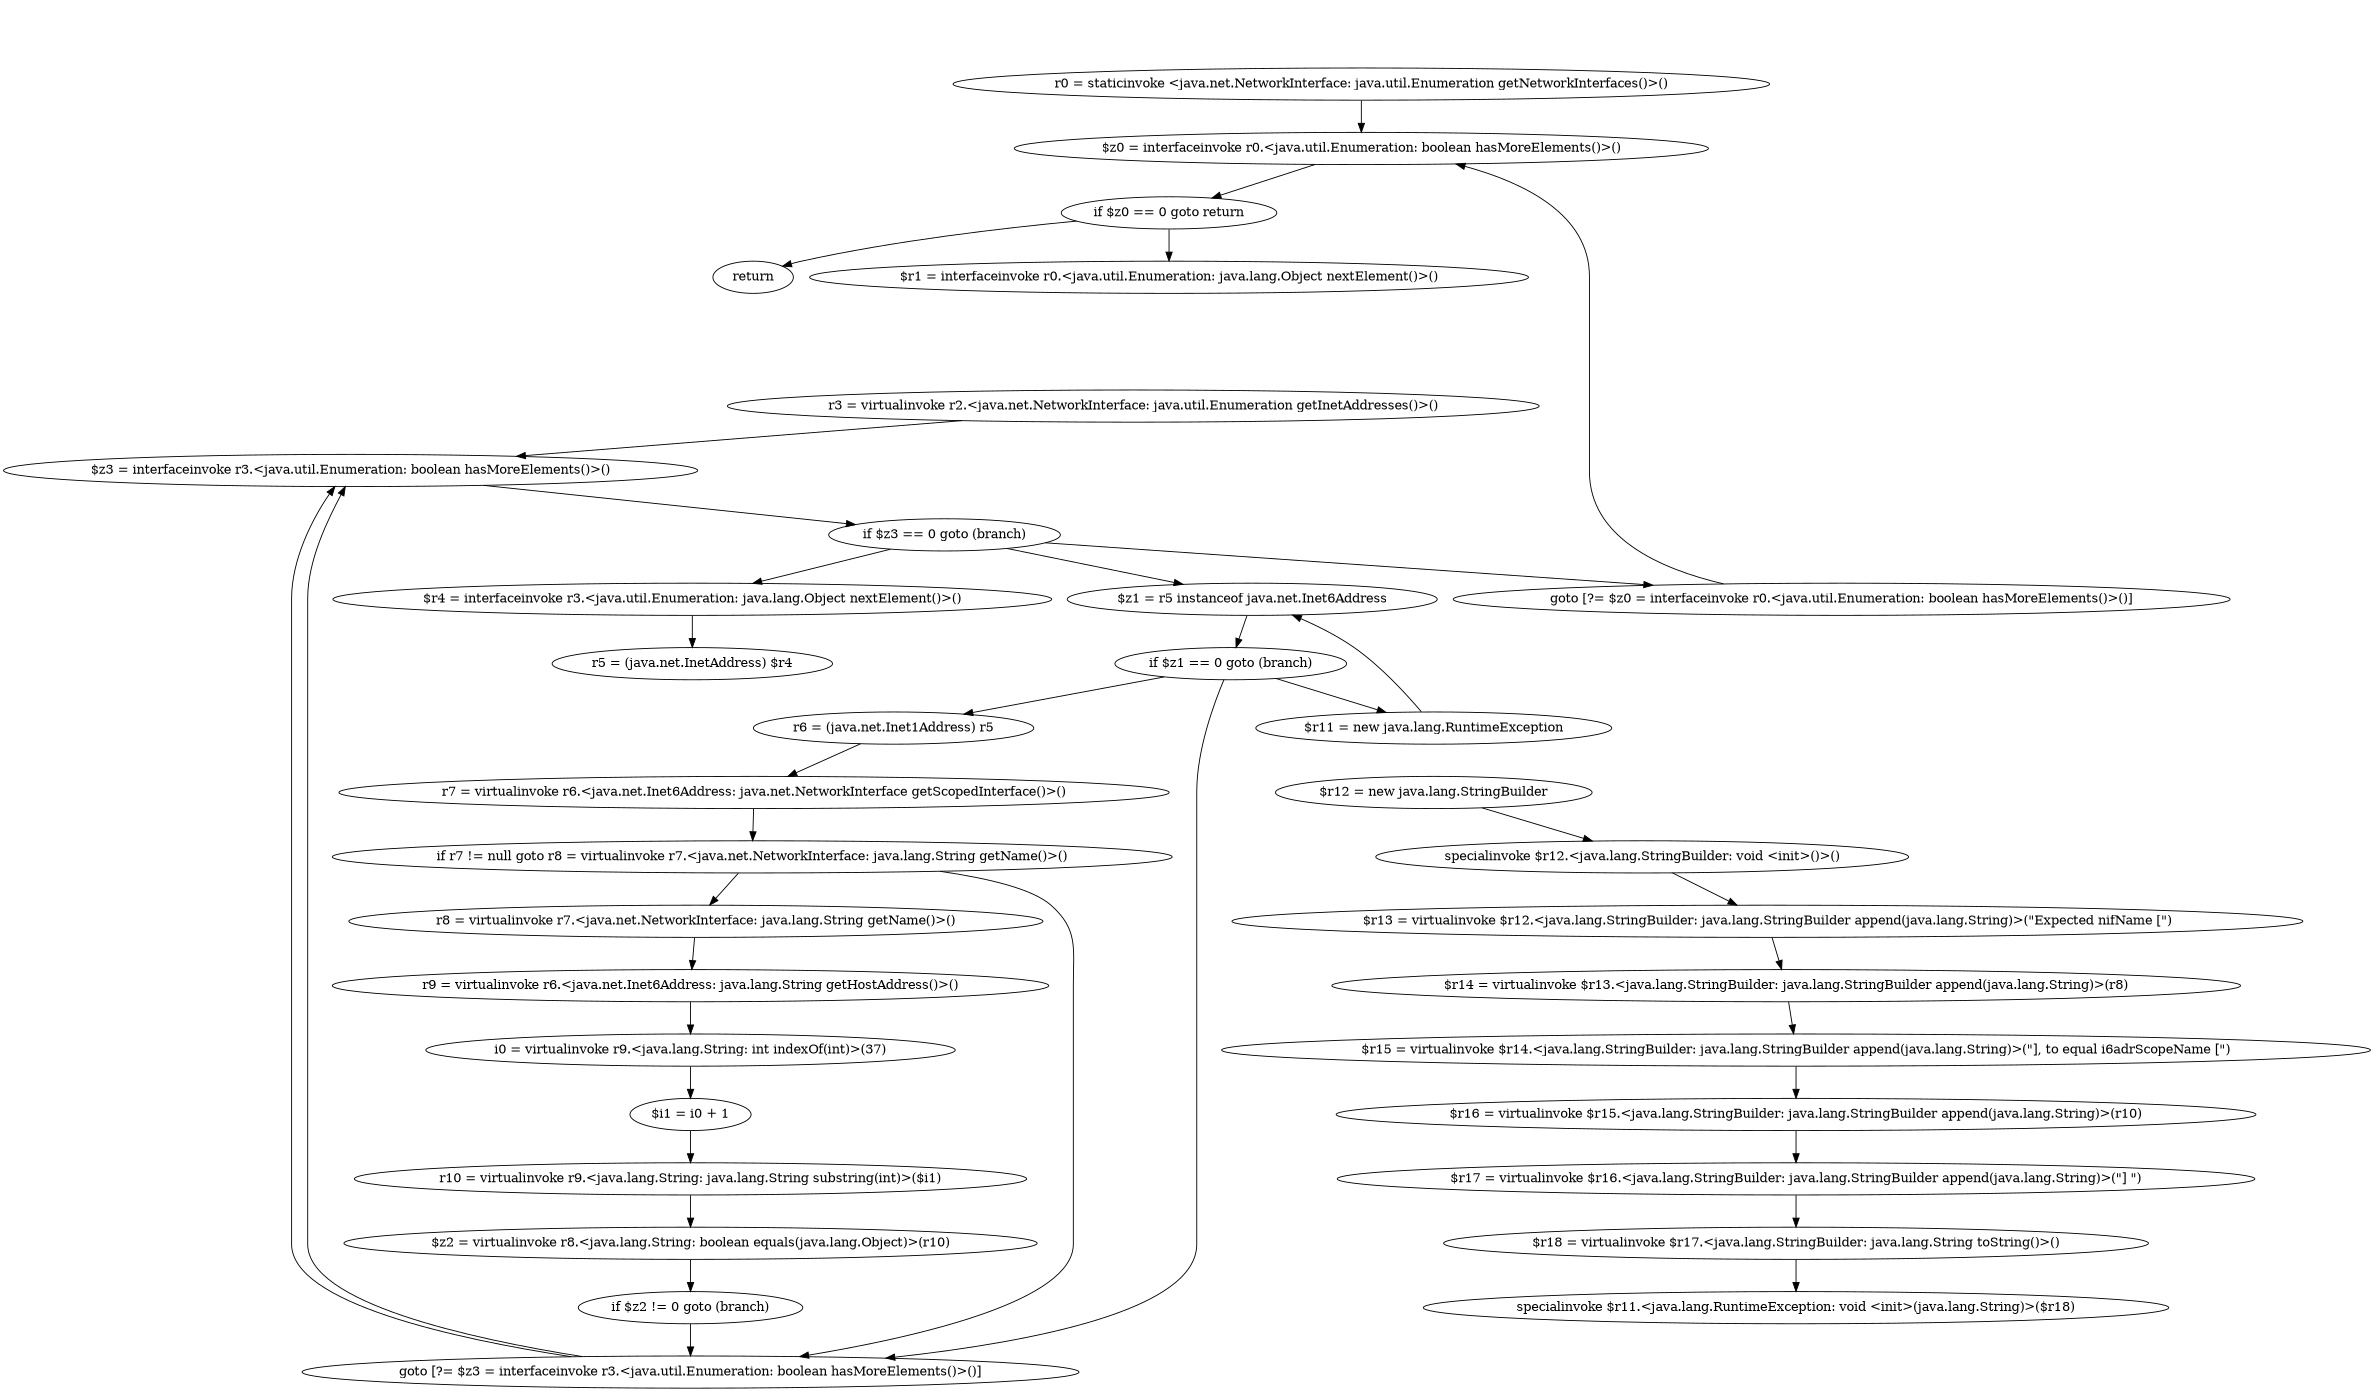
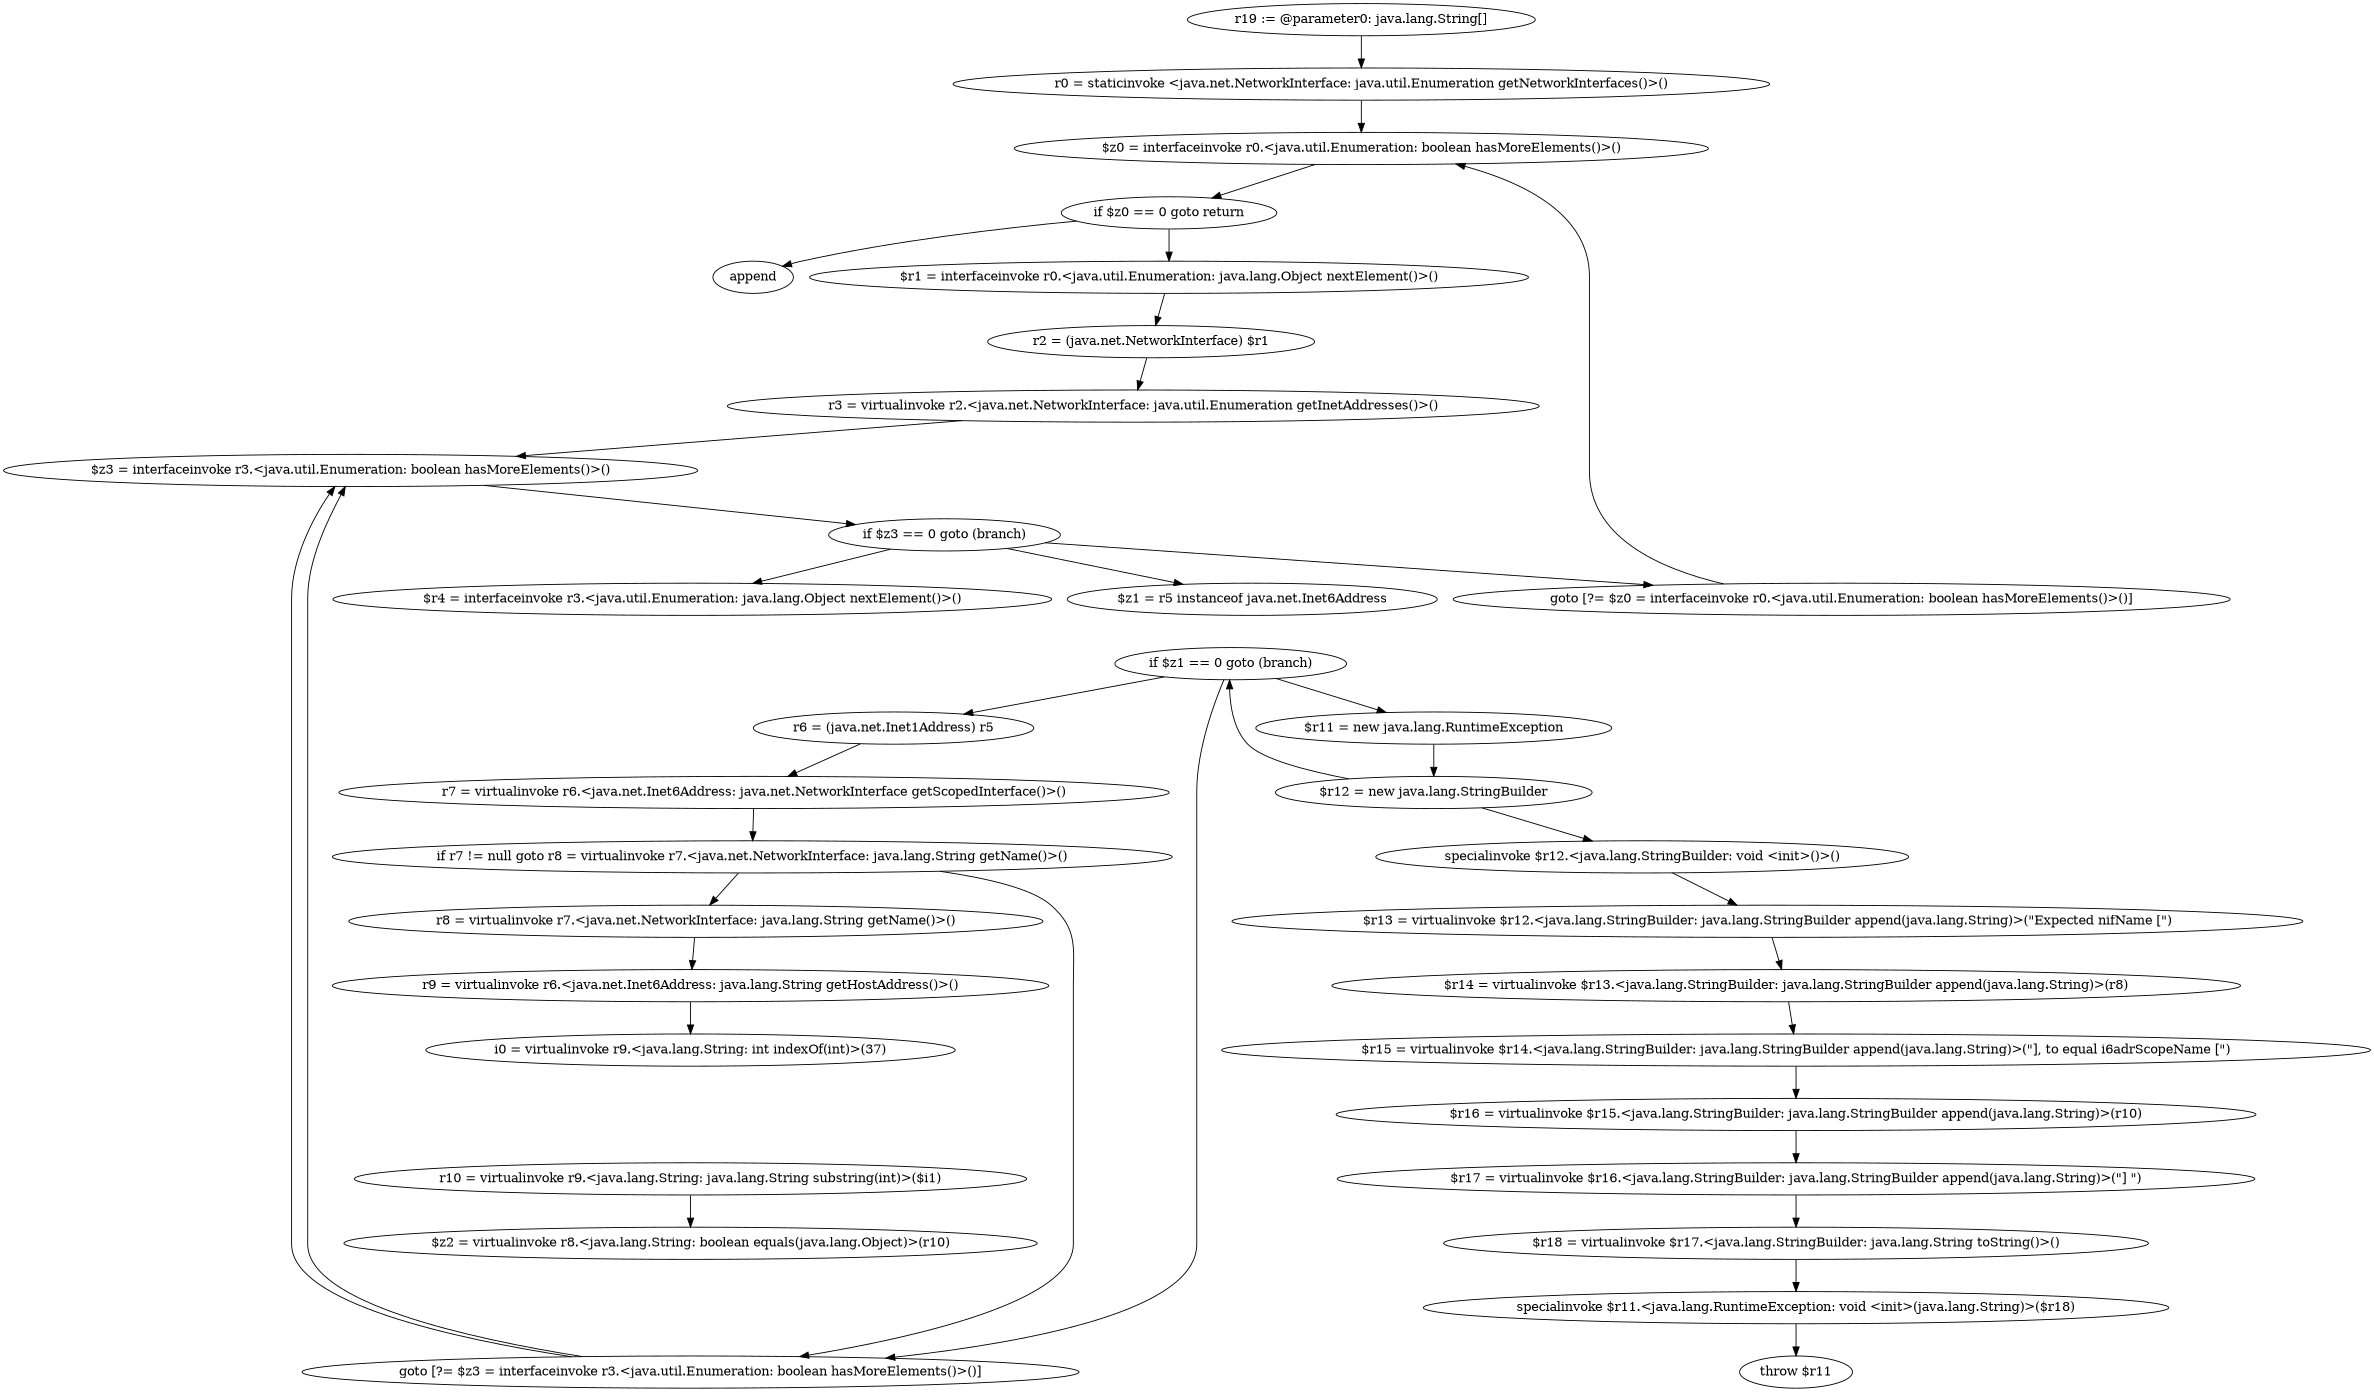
node "r19 := @parameter0: java.lang.String[]": added
node "return": label "return" -> "append"
node "r2 = (java.net.NetworkInterface) $r1": added
edge "$z1 = r5 instanceof java.net.Inet6Address" -> "if $z1 == 0 goto (branch)": now "$r12 = new java.lang.StringBuilder" -> "if $z1 == 0 goto (branch)"
edge "$r11 = new java.lang.RuntimeException" -> "$z1 = r5 instanceof java.net.Inet6Address": now "$r11 = new java.lang.RuntimeException" -> "$r12 = new java.lang.StringBuilder"
node "r5 = (java.net.InetAddress) $r4": removed
node "$i1 = i0 + 1": removed
node "if $z2 != 0 goto (branch)": removed
node "throw $r11": added
